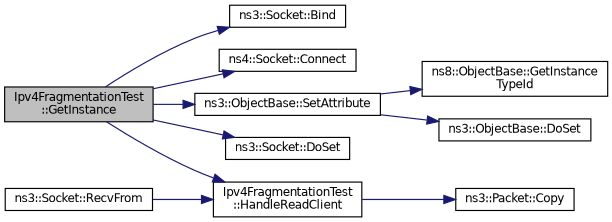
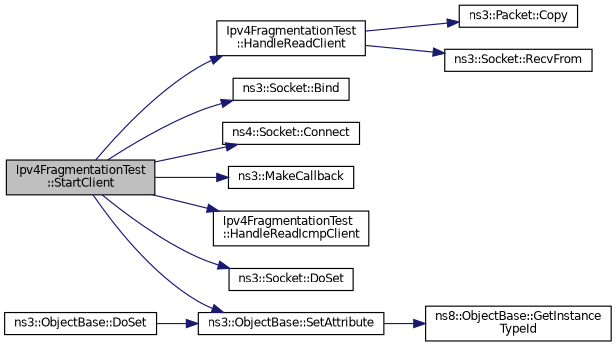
node "Ipv4FragmentationTest ::GetInstance": label "Ipv4FragmentationTest ::GetInstance" -> "Ipv4FragmentationTest ::StartClient"
edge "ns3::ObjectBase::SetAttribute" -> "ns3::ObjectBase::DoSet": reversed
node "ns3::MakeCallback": added
edge "ns3::Socket::RecvFrom" -> "Ipv4FragmentationTest ::HandleReadClient": reversed
node "Ipv4FragmentationTest ::HandleReadIcmpClient": added
